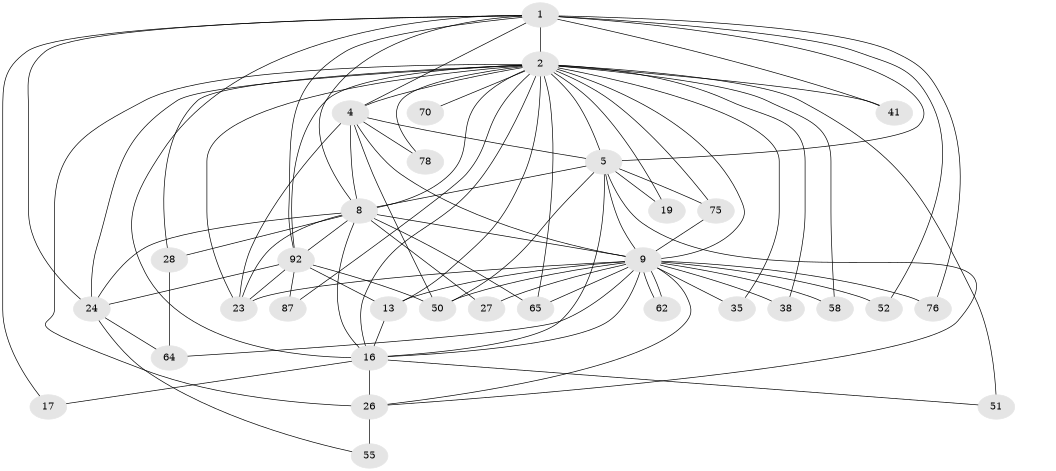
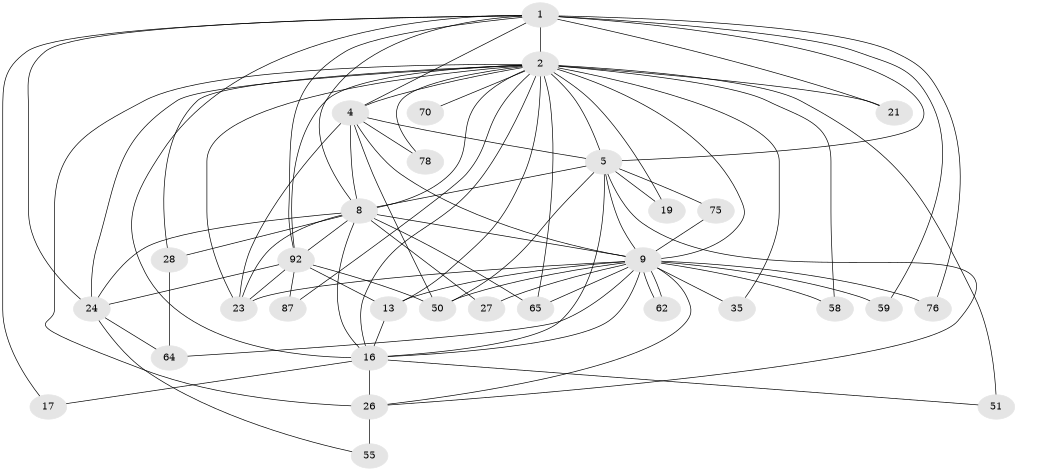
node "41": label "41" -> "21"
edge "2" -- "75": removed
node "38": removed
node "52": label "52" -> "59"
